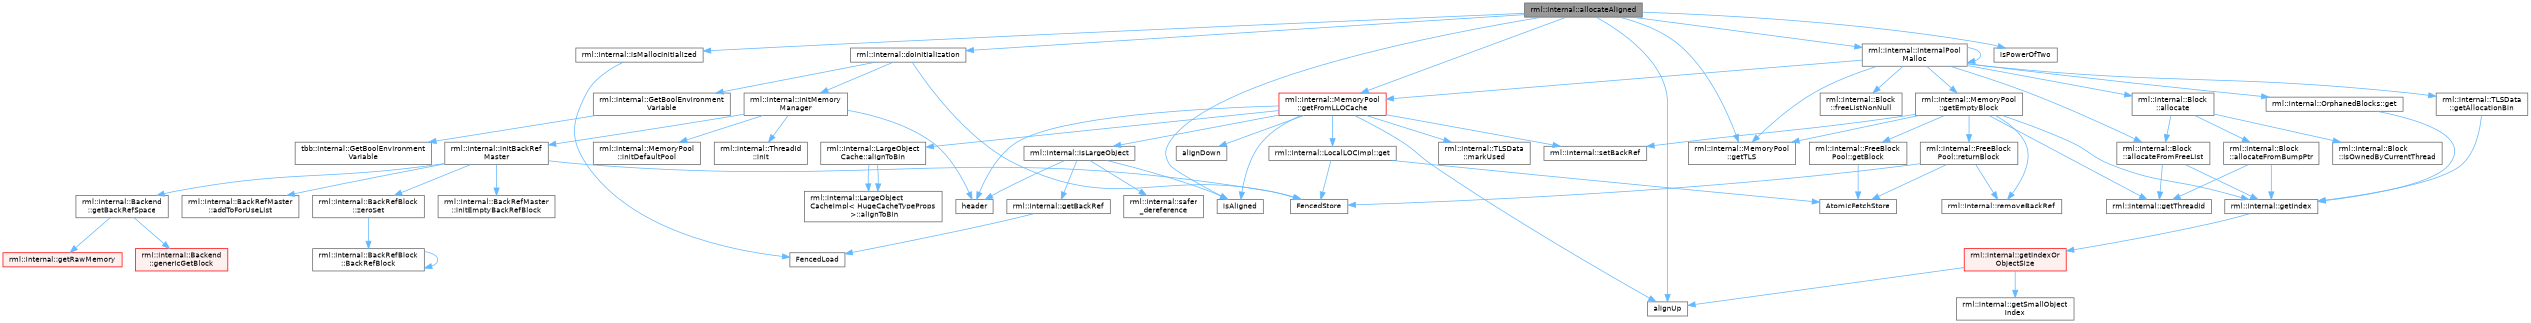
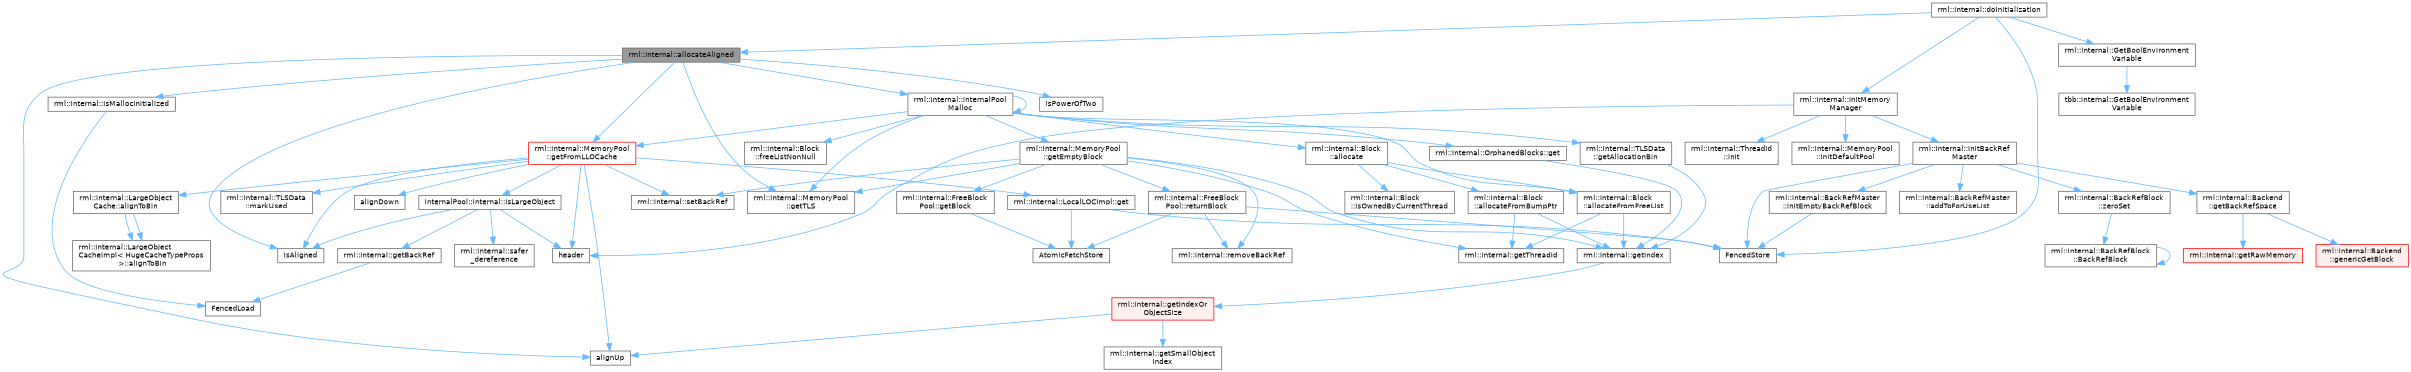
edge "rml::internal::allocateAligned" -> "rml::internal::doInitialization": reversed
node "rml::internal::isLargeObject": label "rml::internal::isLargeObject" -> "internalPool::internal::isLargeObject"
edge "rml::internal::BackRefMaster ::initEmptyBackRefBlock" -> "FencedStore": added
